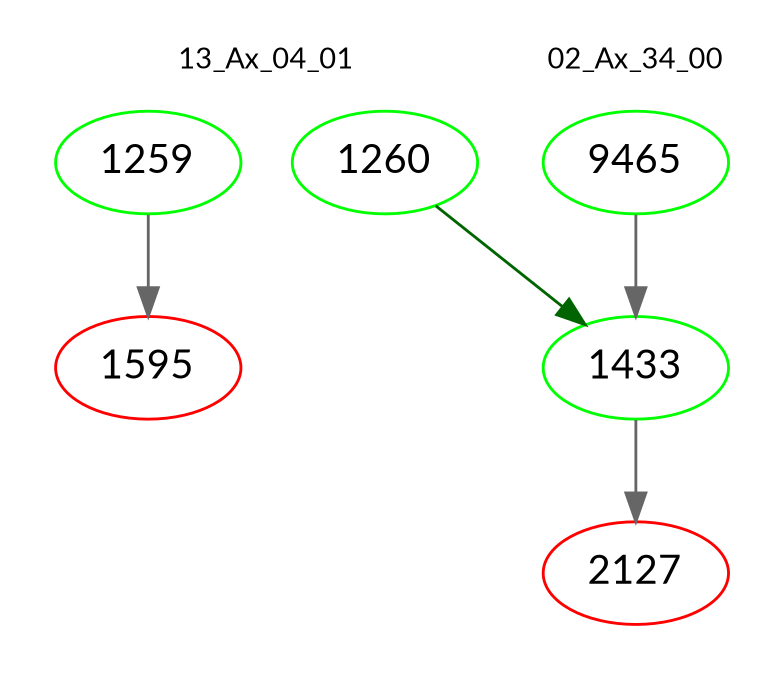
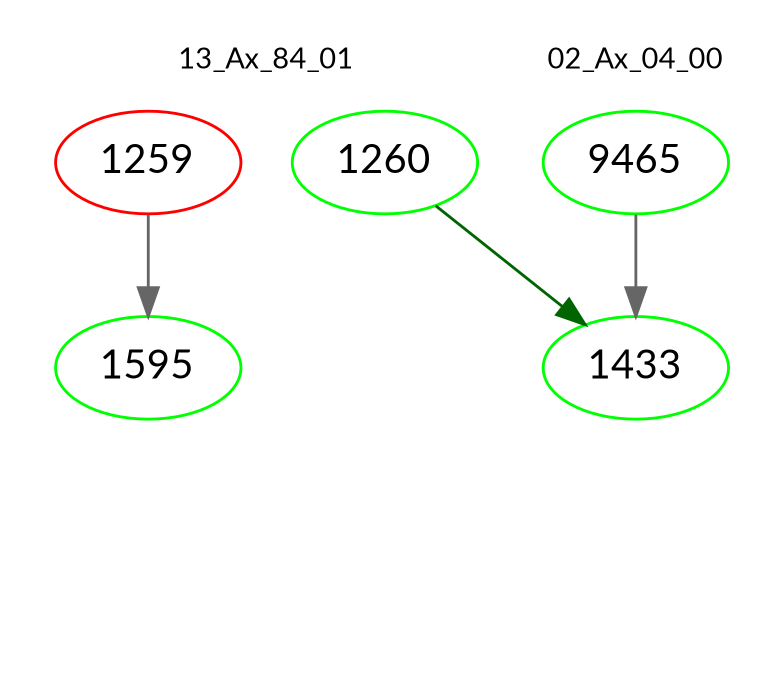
cluster "13_Ax_04_01": label "13_Ax_04_01" -> "13_Ax_84_01"
cluster "02_Ax_34_00": label "02_Ax_34_00" -> "02_Ax_04_00"
node "1259": color green -> red
node "1595": color red -> green
node "2127": removed
